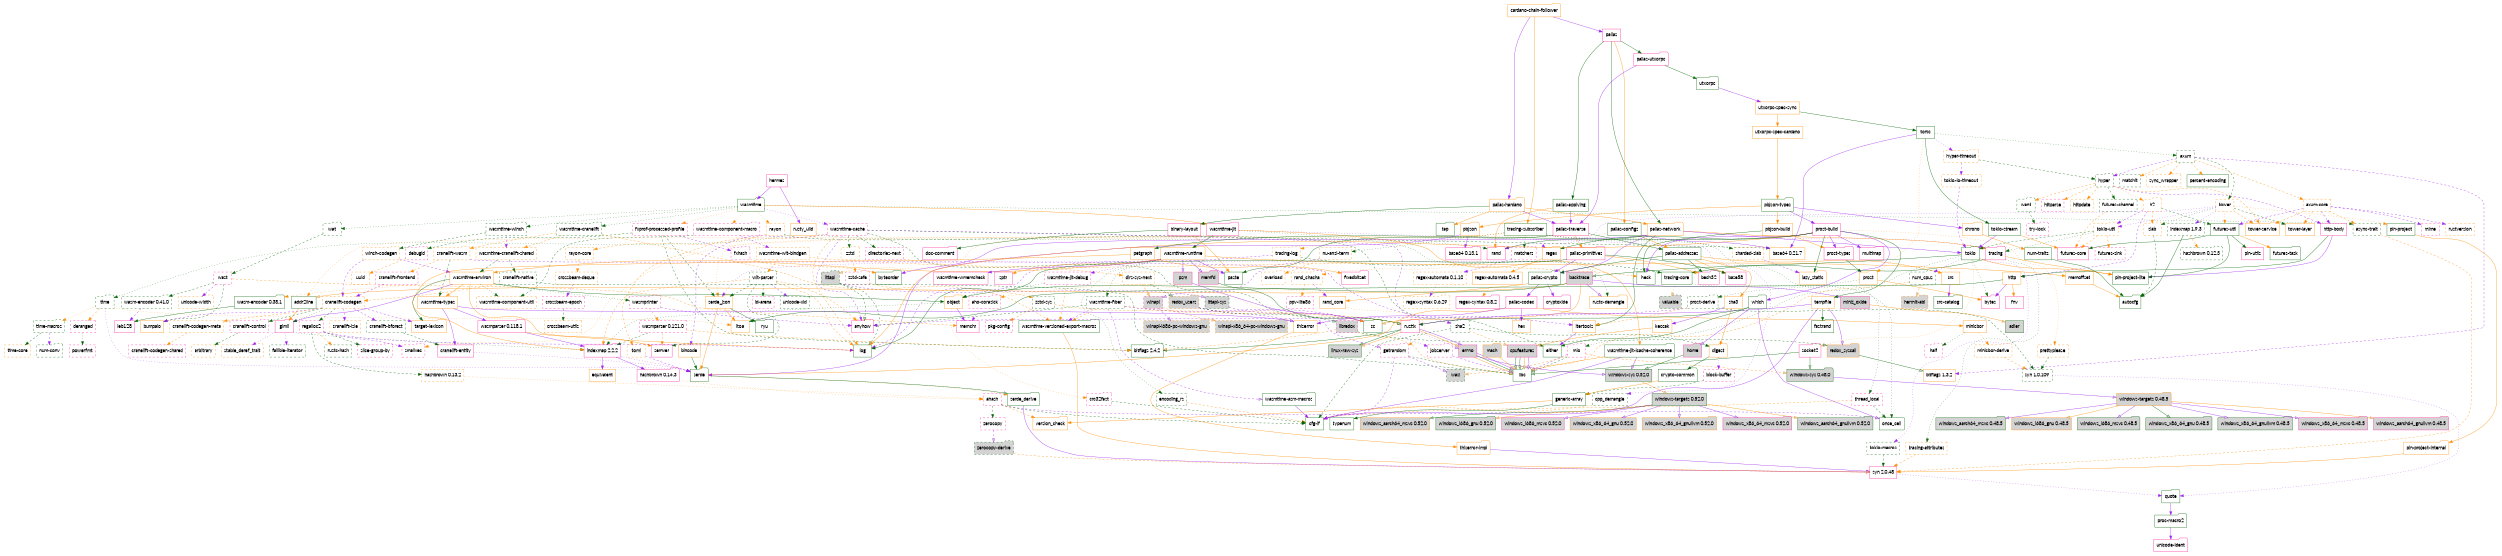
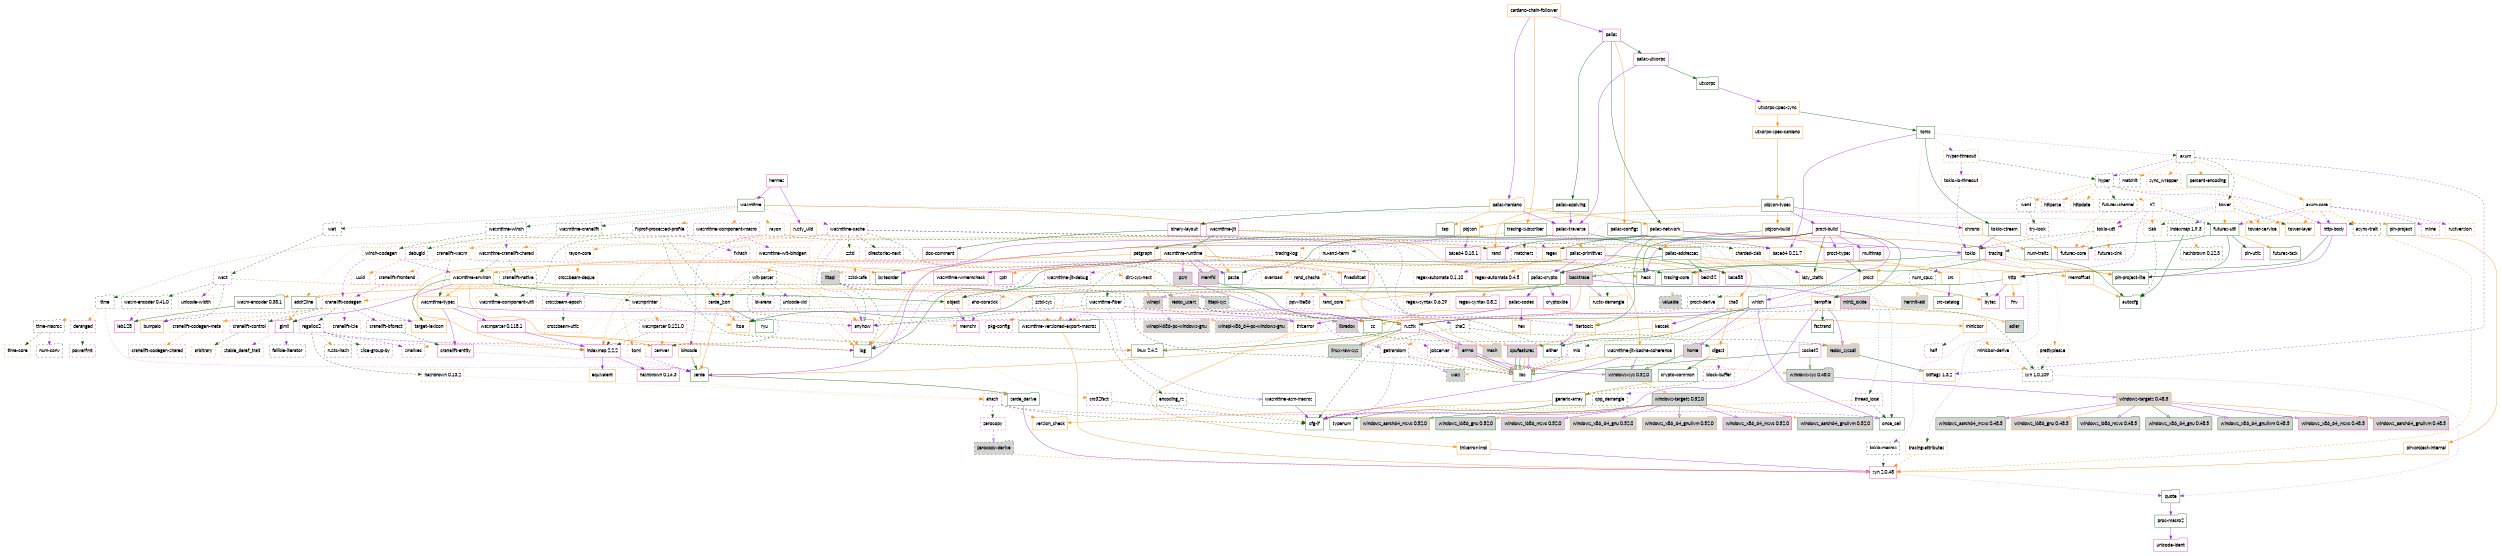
edge "wasmtime-runtime" -> "mach": added
edge "wasmtime-runtime" -> "encoding_rs": style dotted -> dashed
node "bitflags 2.4.2": label "bitflags 2.4.2" -> "linux 2.4.2"
